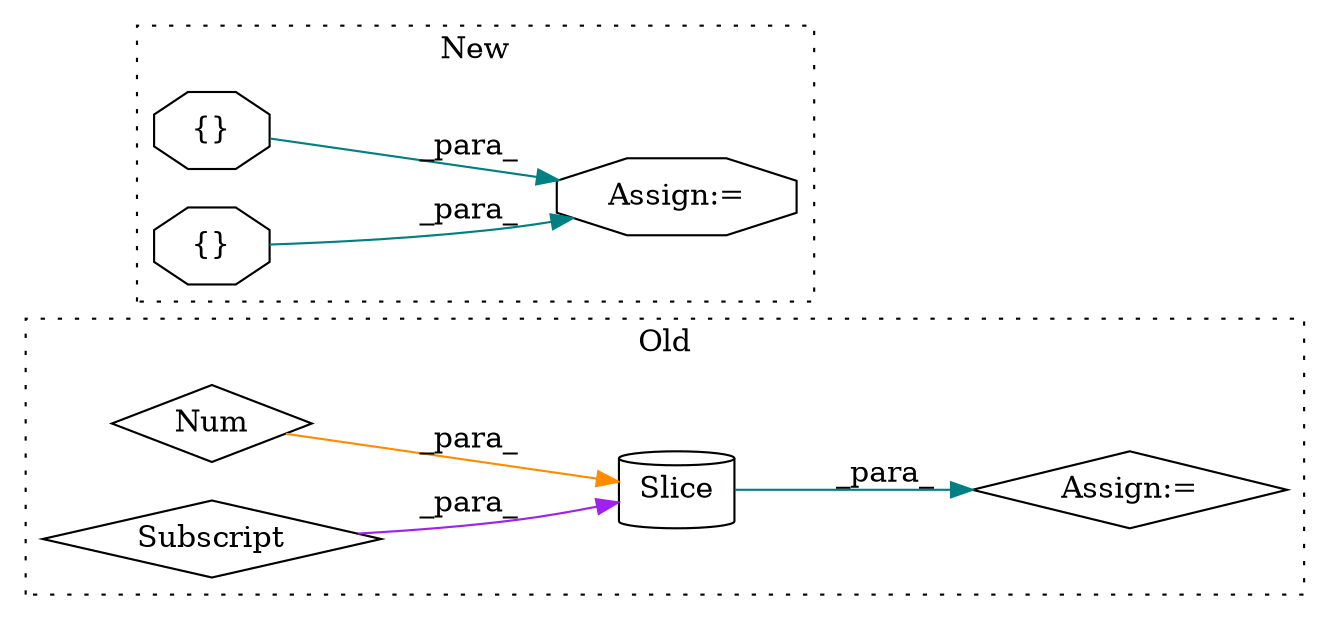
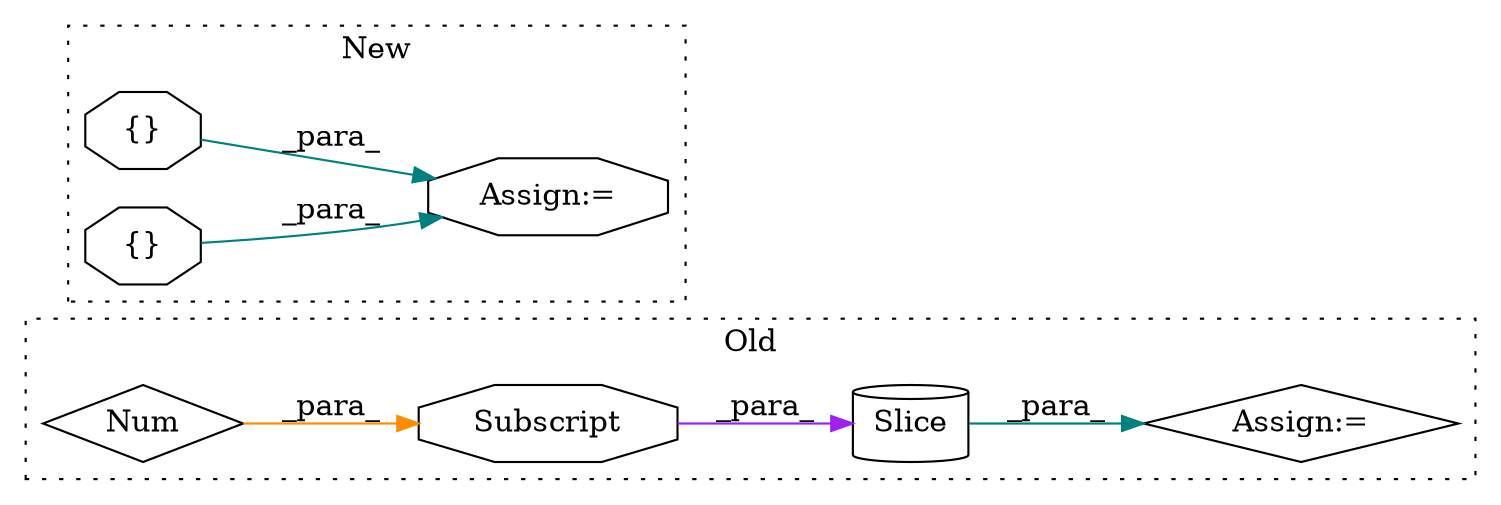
edge "Num" -> "Slice": now "Num" -> "Subscript"
node "Subscript": shape diamond -> octagon
